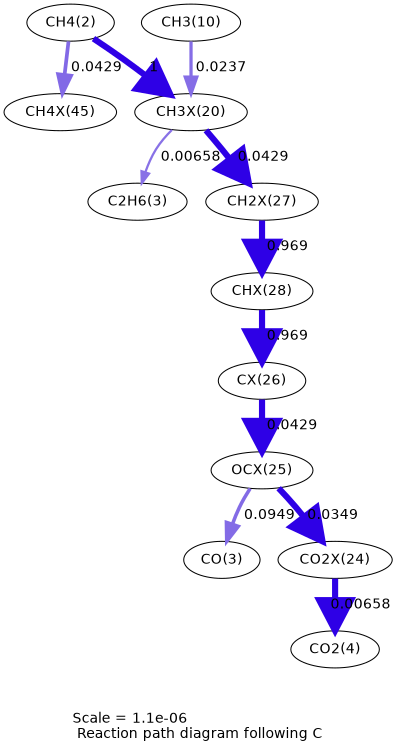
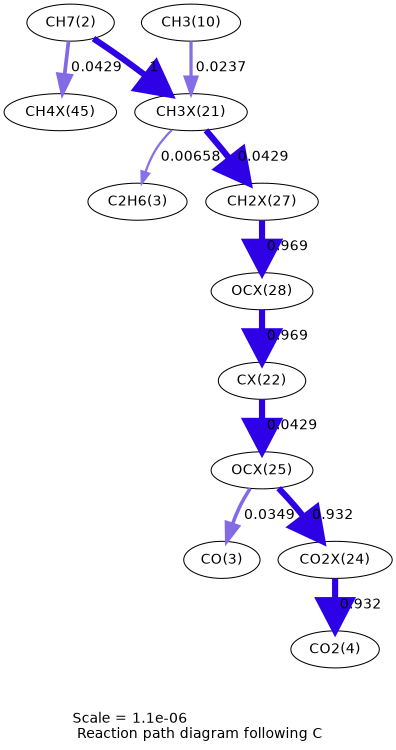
node "CH4(2)": label "CH4(2)" -> "CH7(2)"
node "CH3X(20)": label "CH3X(20)" -> "CH3X(21)"
node "CHX(28)": label "CHX(28)" -> "OCX(28)"
node "CX(26)": label "CX(26)" -> "CX(22)"
edge "OCX(25)" -> "CO(3)": label " 0.0949" -> " 0.0349"
edge "OCX(25)" -> "CO2X(24)": label " 0.0349" -> " 0.932"
edge "CO2X(24)" -> "CO2(4)": label " 0.00658" -> " 0.932"
